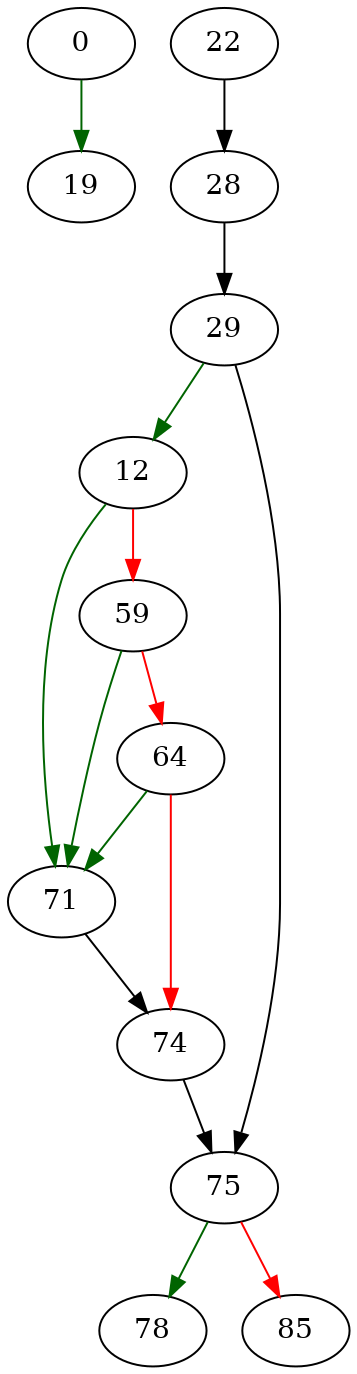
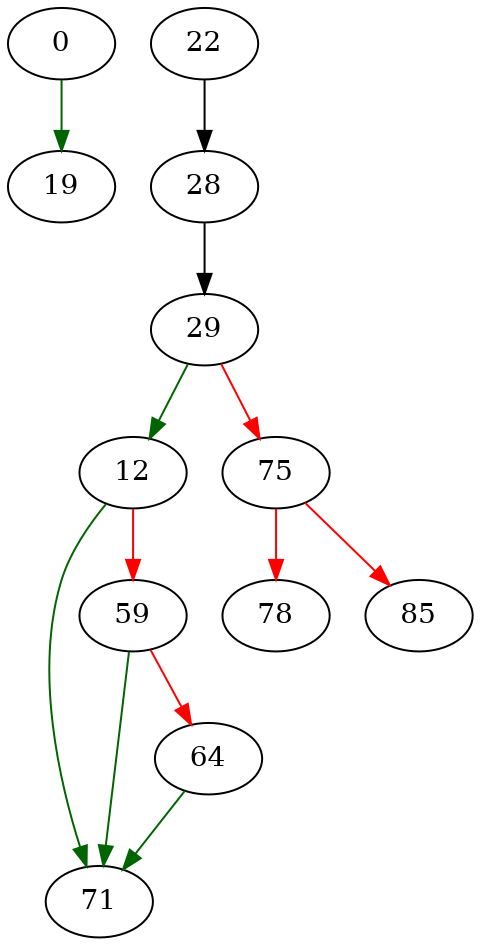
edge "29" -> "75": color black -> red
node "74": removed
edge "75" -> "78": color darkgreen -> red
